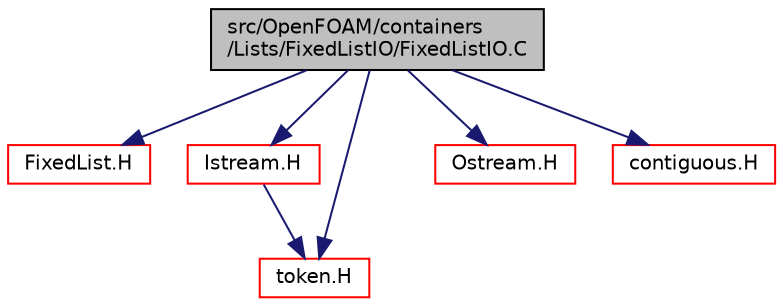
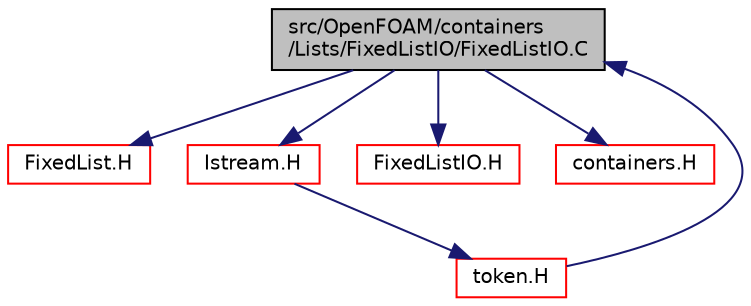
edge "src/OpenFOAM/containers /Lists/FixedListIO/FixedListIO.C" -> "token.H": reversed
node "Ostream.H": label "Ostream.H" -> "FixedListIO.H"
node "contiguous.H": label "contiguous.H" -> "containers.H"
